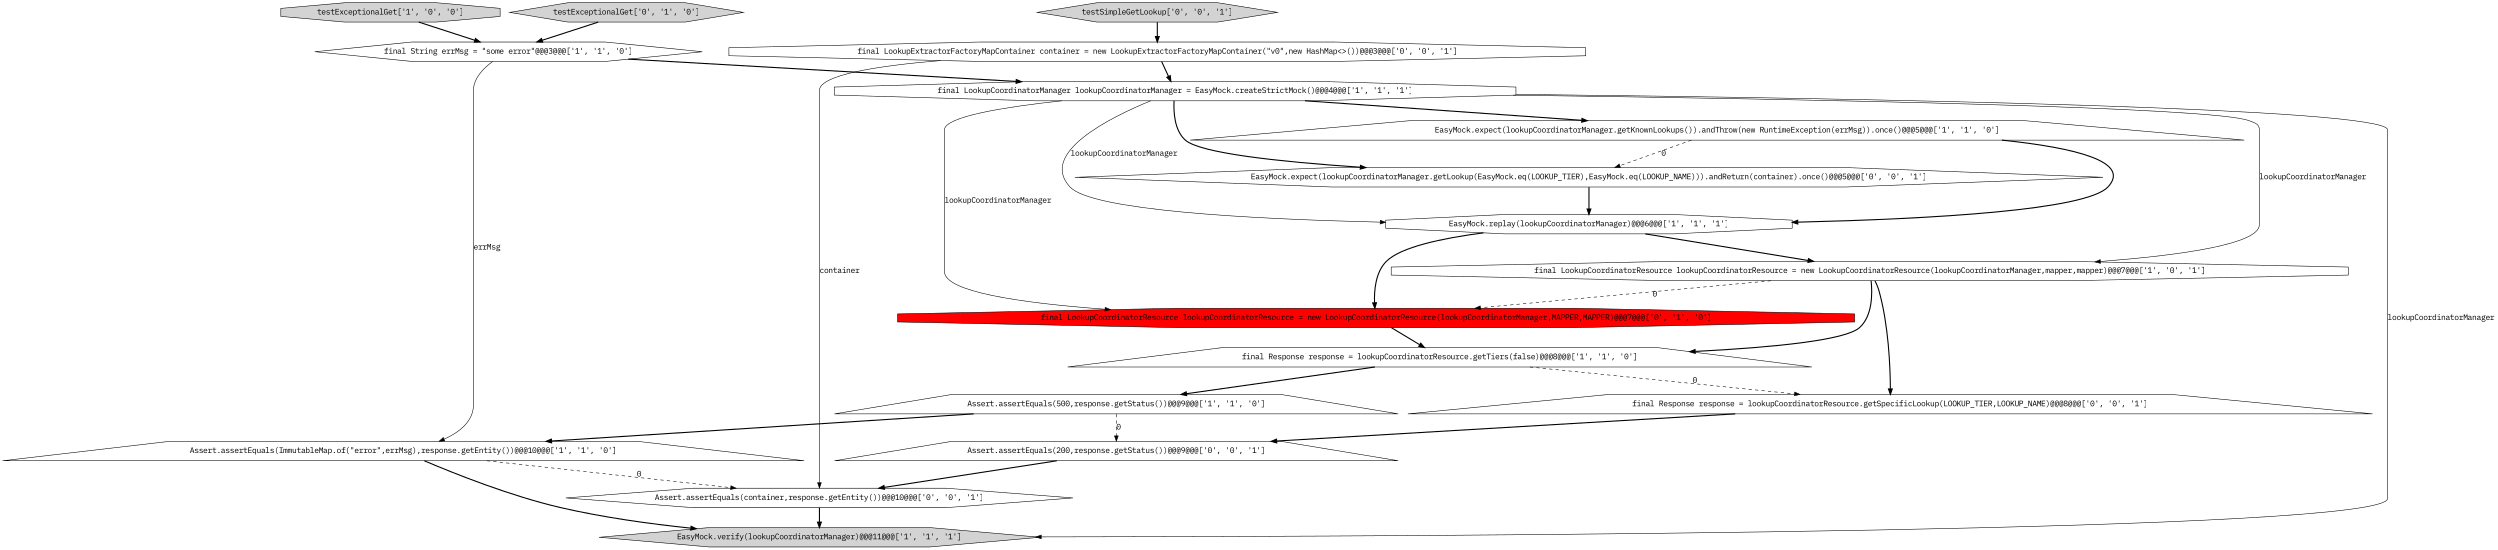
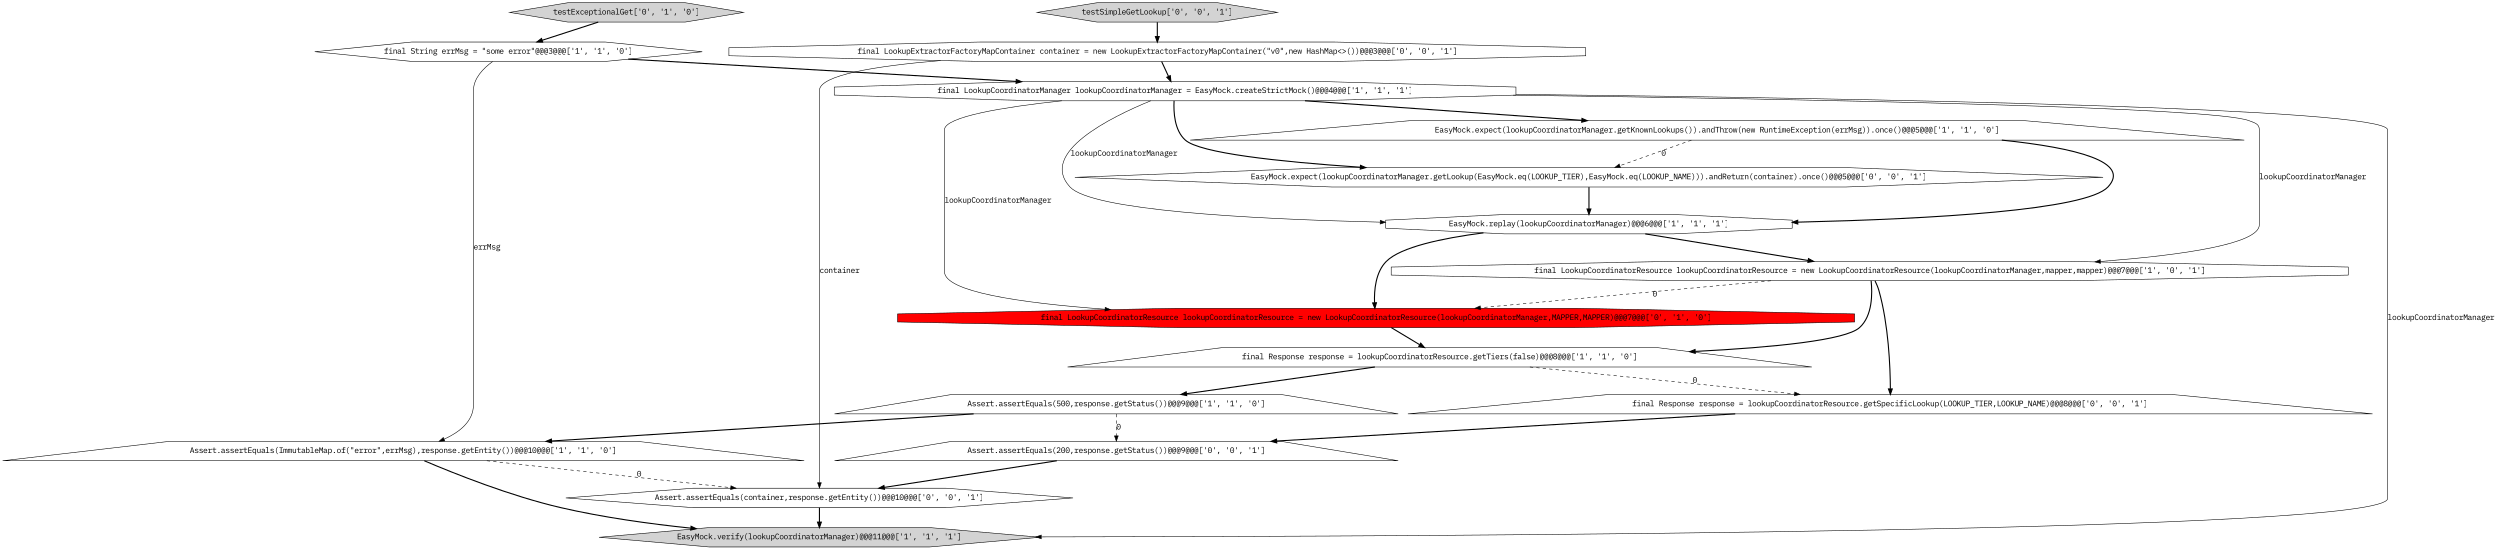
node "testExceptionalGet['1', '0', '0']": removed
